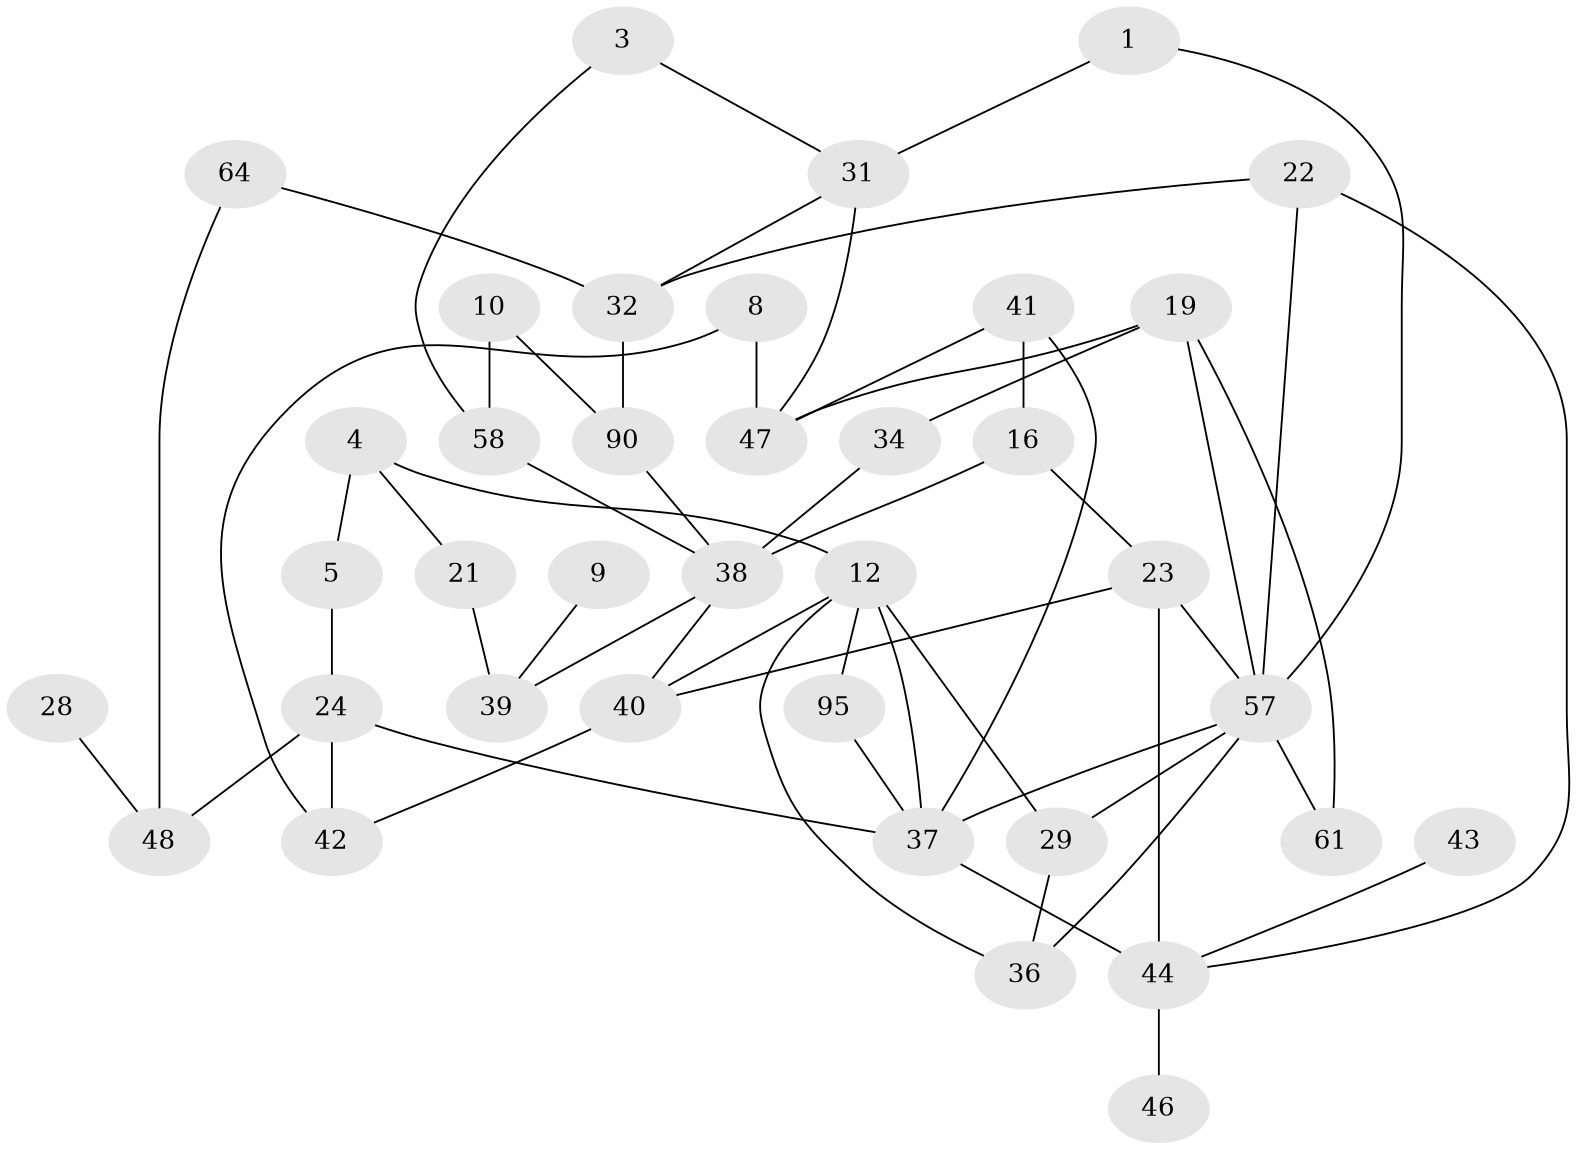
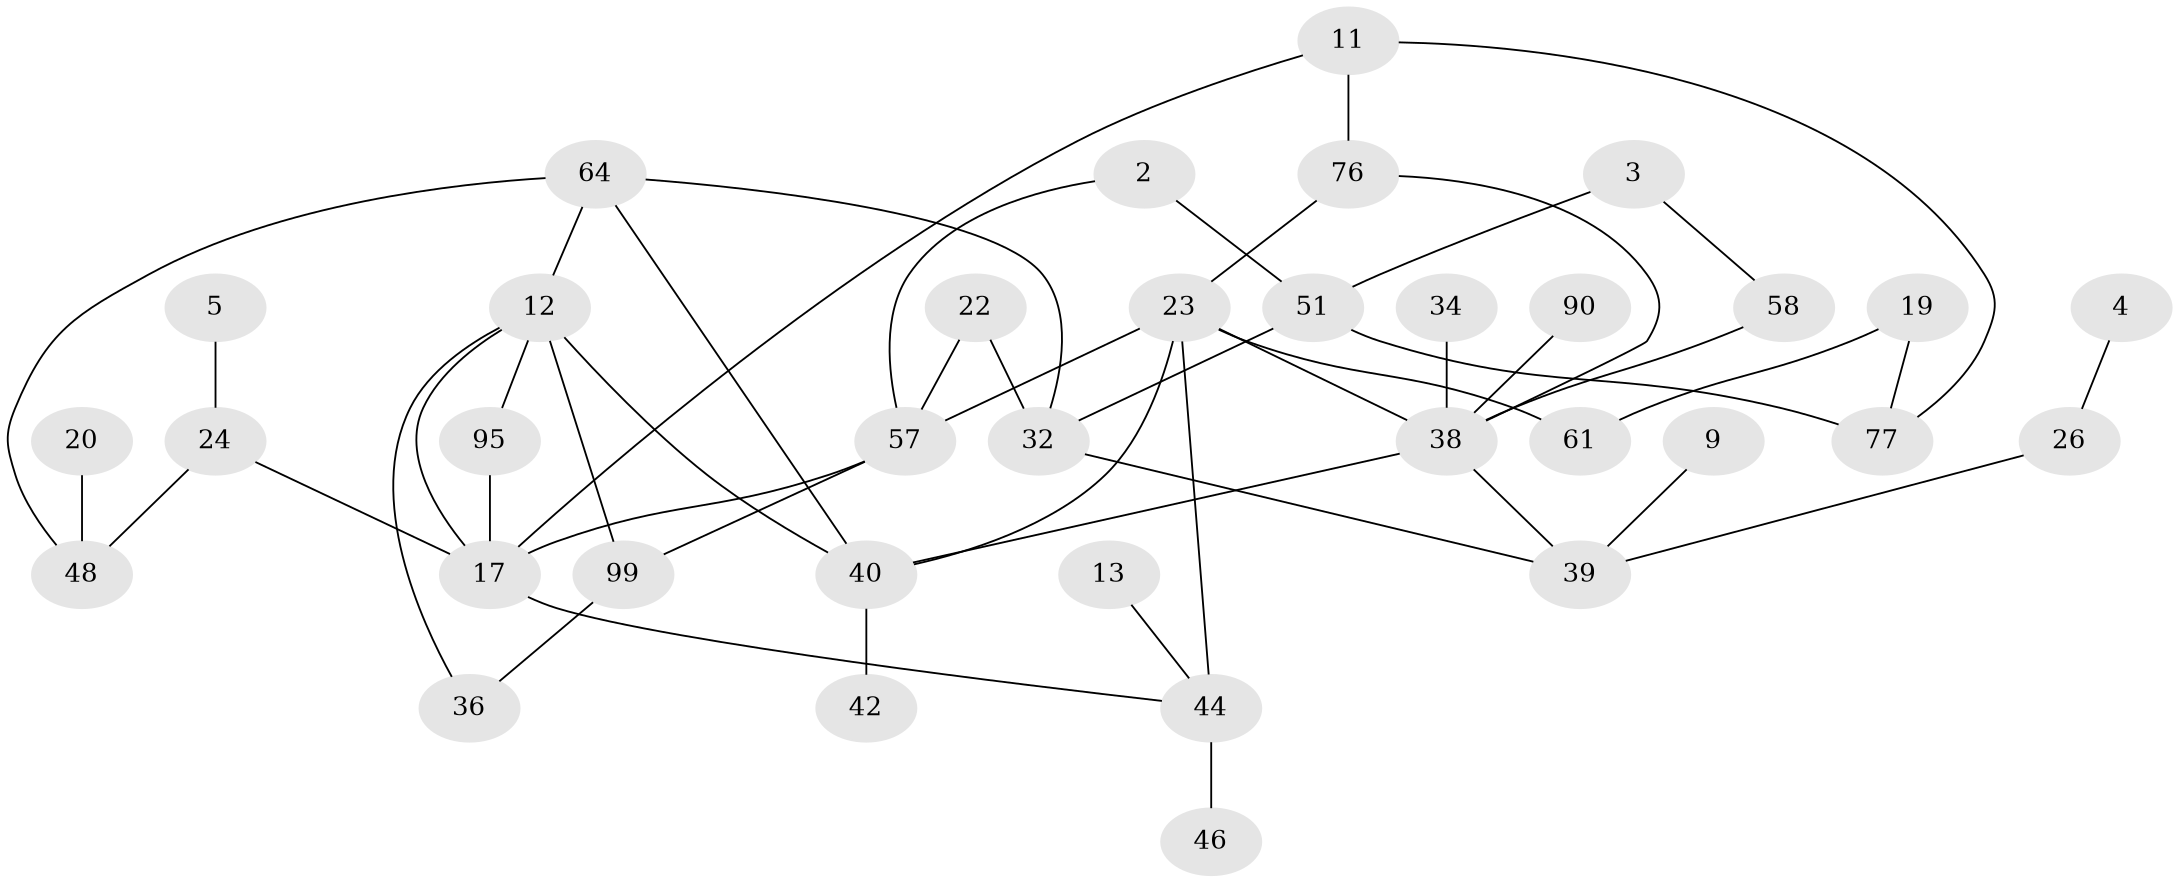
node "1": label "1" -> "2"
node "31": label "31" -> "51"
node "10": removed
node "8": removed
node "41": label "41" -> "11"
edge "19" -- "34": removed
edge "23" -- "38": added
edge "32" -- "90": now "32" -- "39"
edge "64" -- "40": added
node "47": label "47" -> "77"
node "16": label "16" -> "76"
edge "4" -- "12": now "64" -- "12"
edge "4" -- "5": removed
edge "19" -- "57": removed
node "21": label "21" -> "26"
edge "22" -- "44": removed
node "28": label "28" -> "20"
edge "24" -- "42": removed
edge "57" -- "61": now "23" -- "61"
node "37": label "37" -> "17"
node "29": label "29" -> "99"
node "43": label "43" -> "13"
edge "57" -- "36": removed
